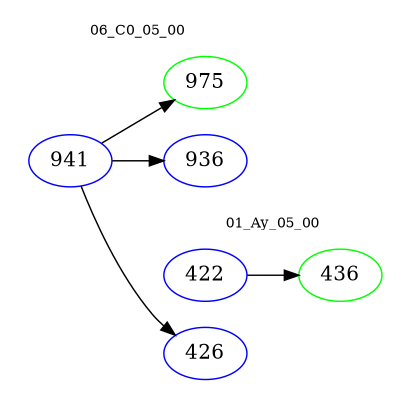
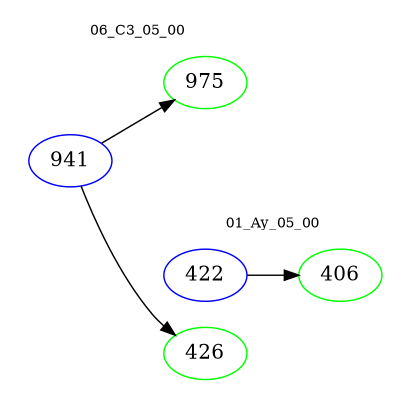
cluster "06_C0_05_00": label "06_C0_05_00" -> "06_C3_05_00"
node "936": removed
node "436": label "436" -> "406"
node "426": color blue -> green
